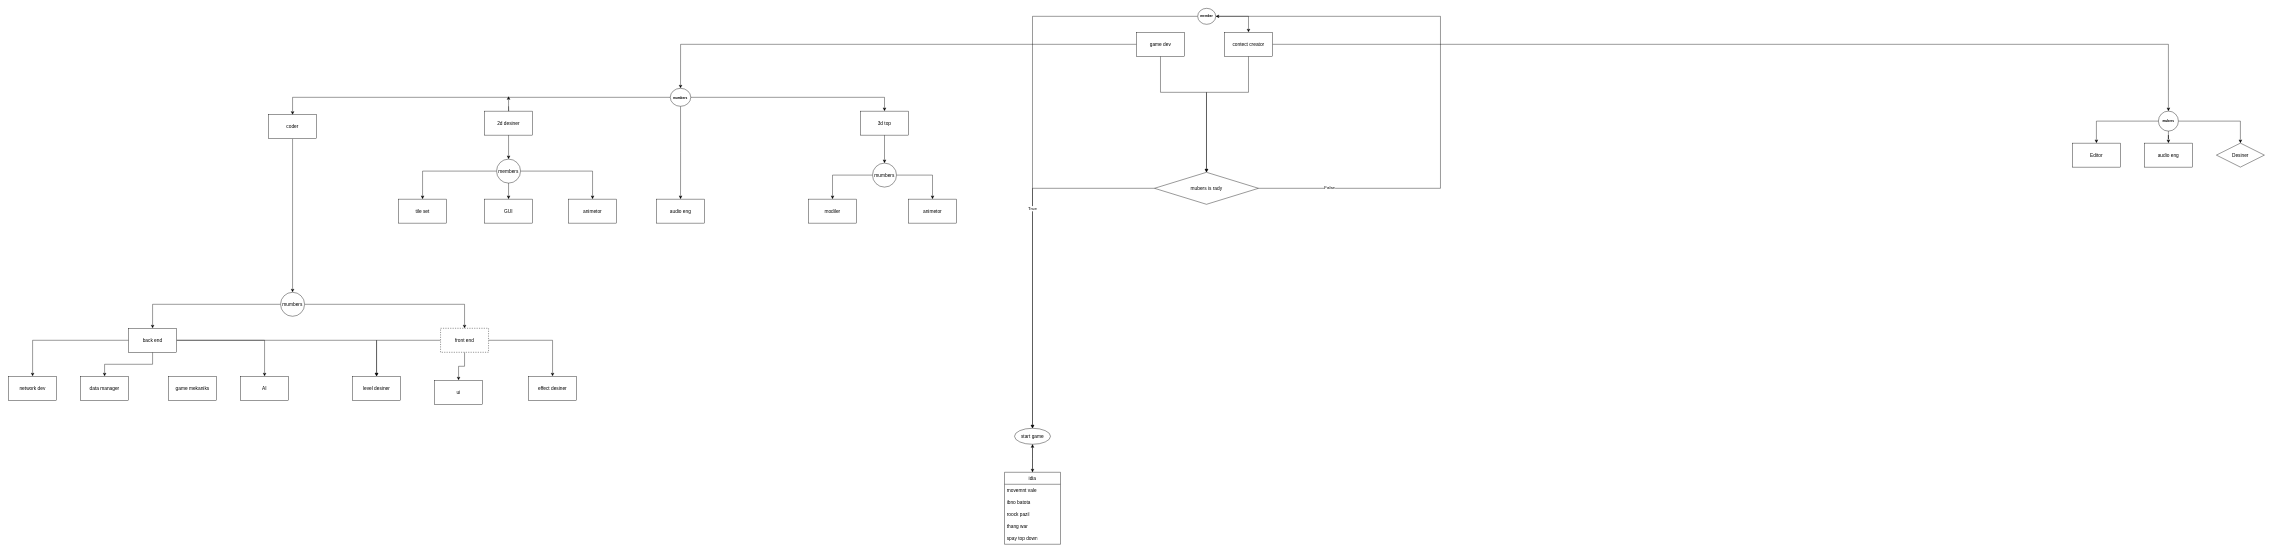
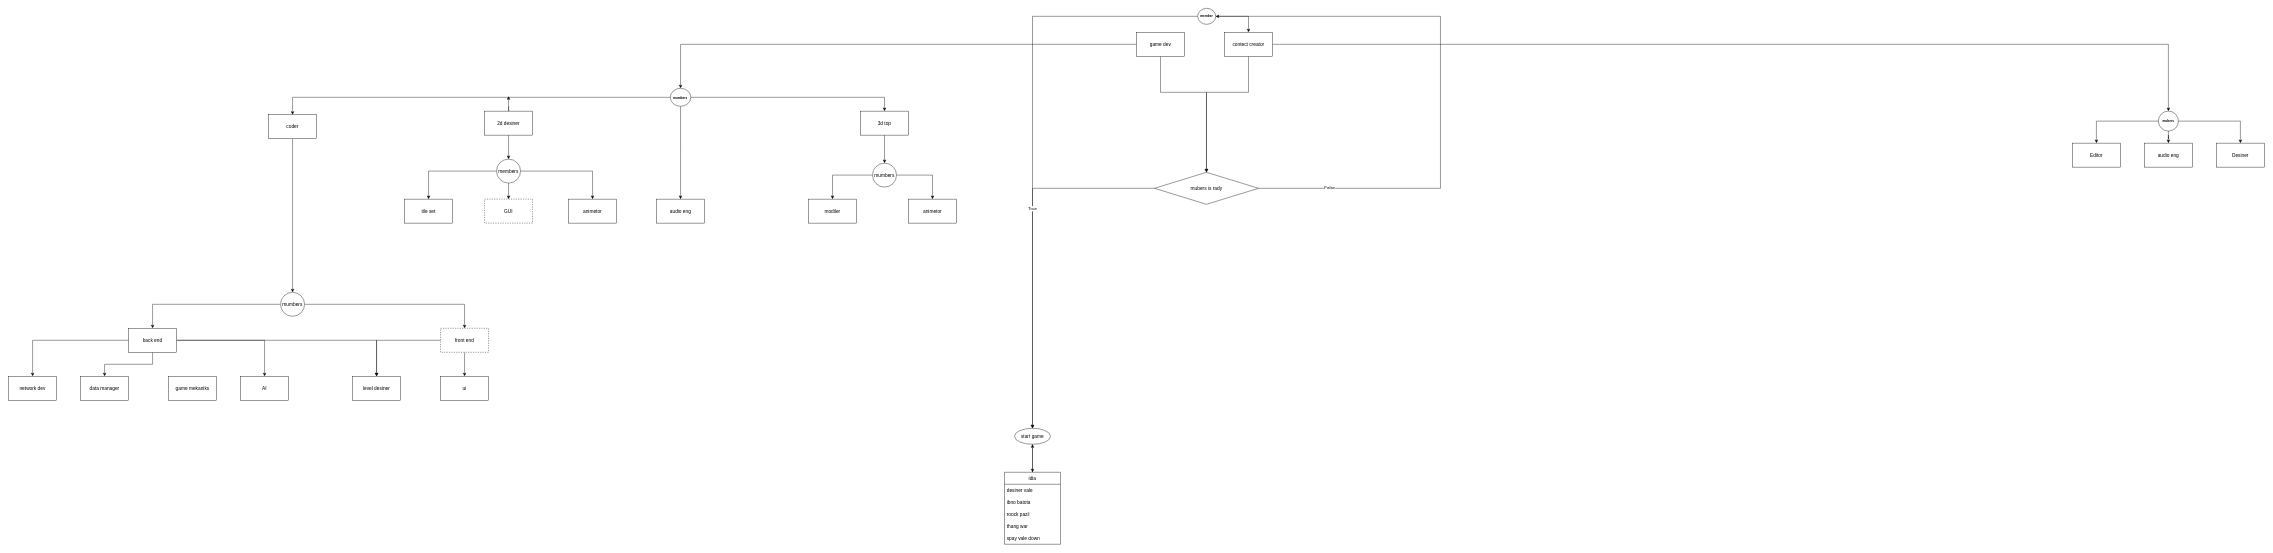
node "Desiner": shape diamond -> rectangle
node "tile set": moved (423, 211) -> (429, 211)
node "GUI": style solid -> dashed
edge "front end" -> "effect desiner": removed
node "effect desiner": removed
node "ui": moved (459, 392) -> (465, 388)
node "movemnt vale": label "movemnt vale" -> "desiner vale"
node "spay top down": label "spay top down" -> "spay vale down"
